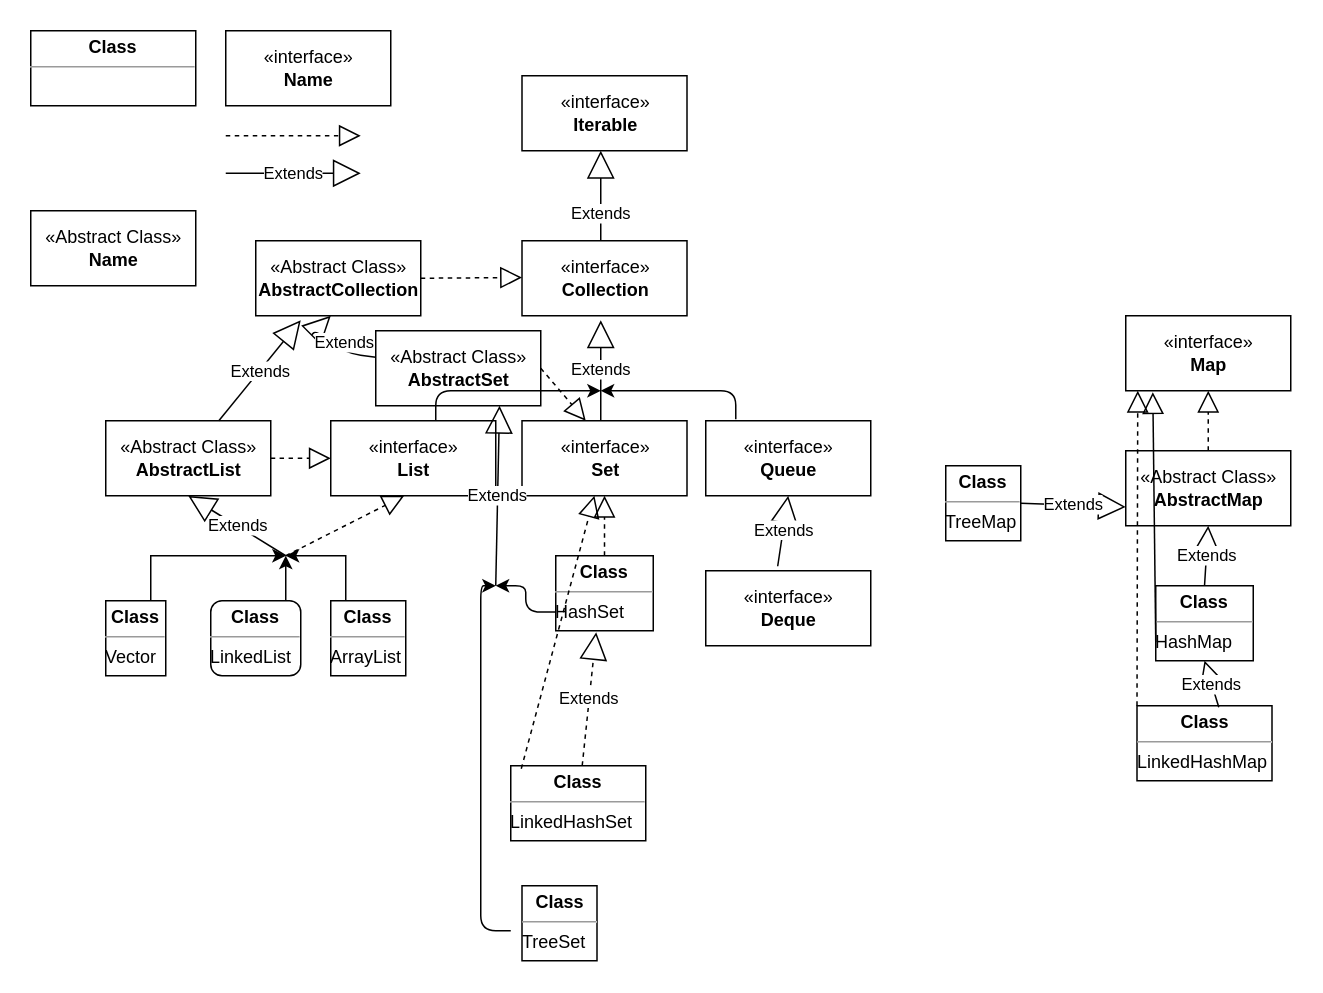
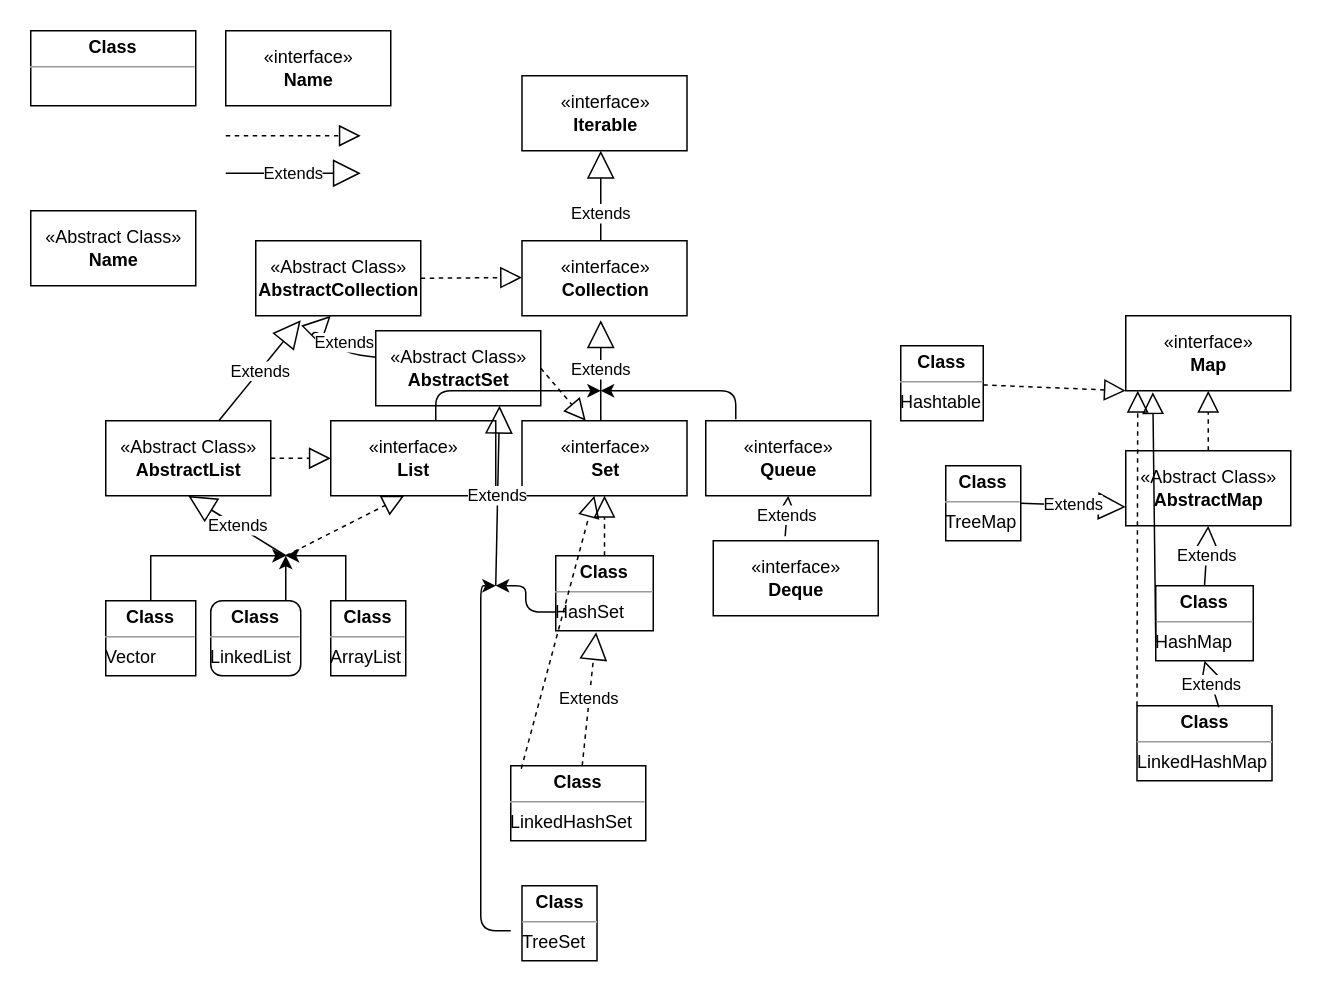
node "Class Hashtable": added
edge "Class Hashtable" -> "«interface» Map": added
node "«interface» Deque": moved (788, 608) -> (796, 578)
node "Class Vector": size 60x75 -> 90x75
